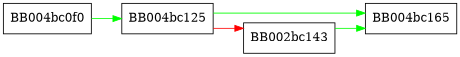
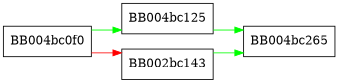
node "BB004bc165": label "BB004bc165" -> "BB004bc265"
edge "BB004bc125" -> "BB002bc143": now "BB004bc0f0" -> "BB002bc143"
